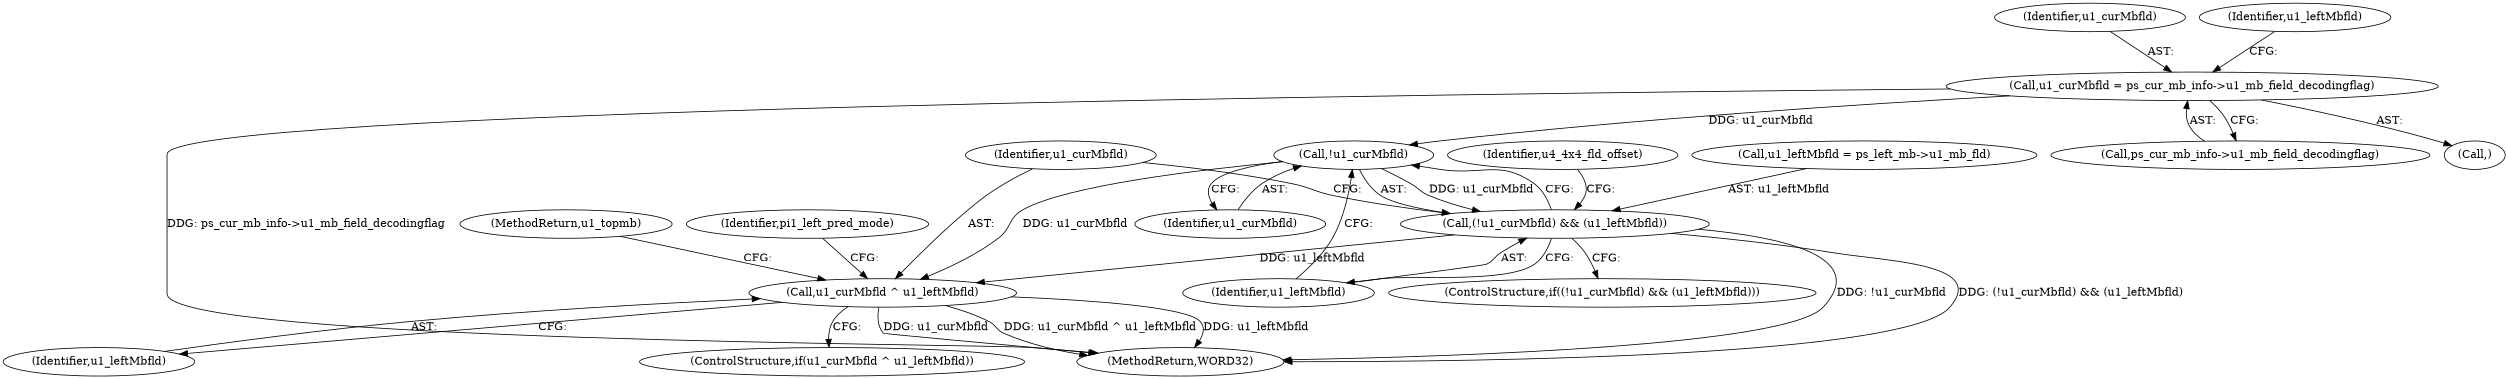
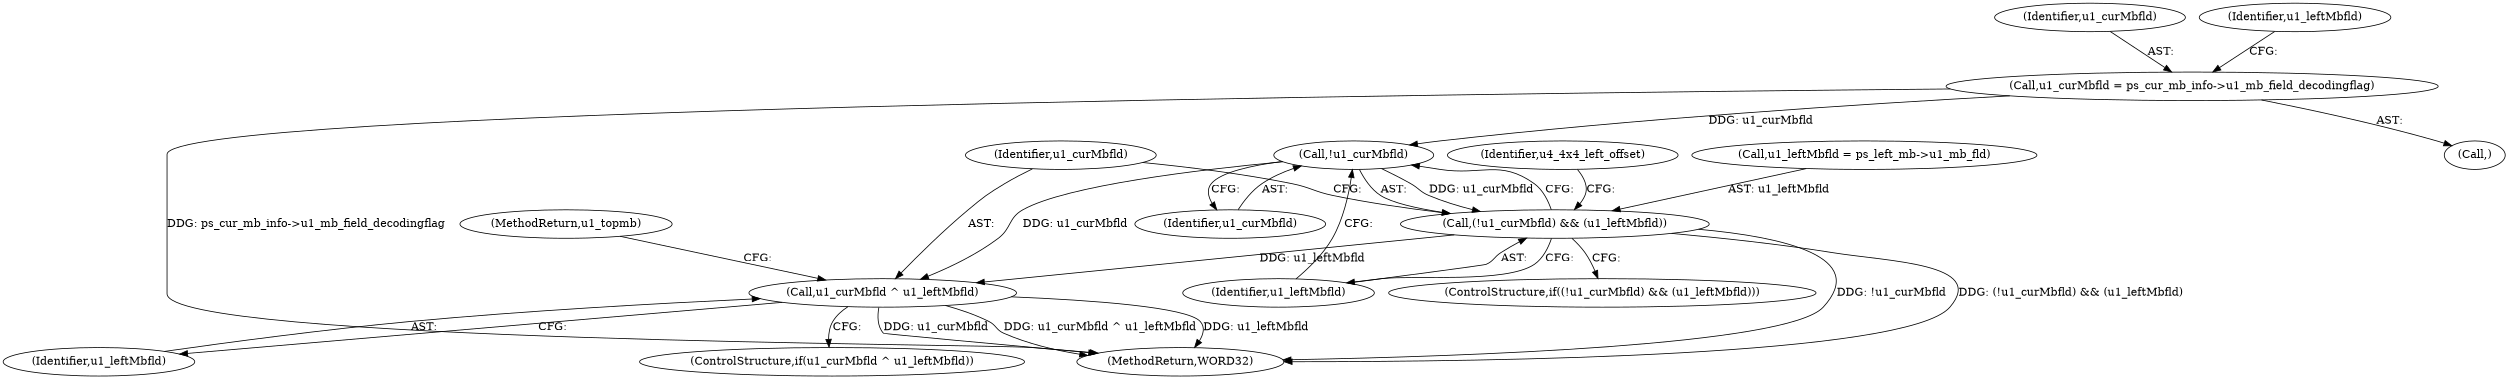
node "(Identifier,u4_4x4_fld_offset)": label "(Identifier,u4_4x4_fld_offset)" -> "(Identifier,u4_4x4_left_offset)"
node "(Call,ps_cur_mb_info->u1_mb_field_decodingflag)": removed
node "(Identifier,pi1_left_pred_mode)": removed
